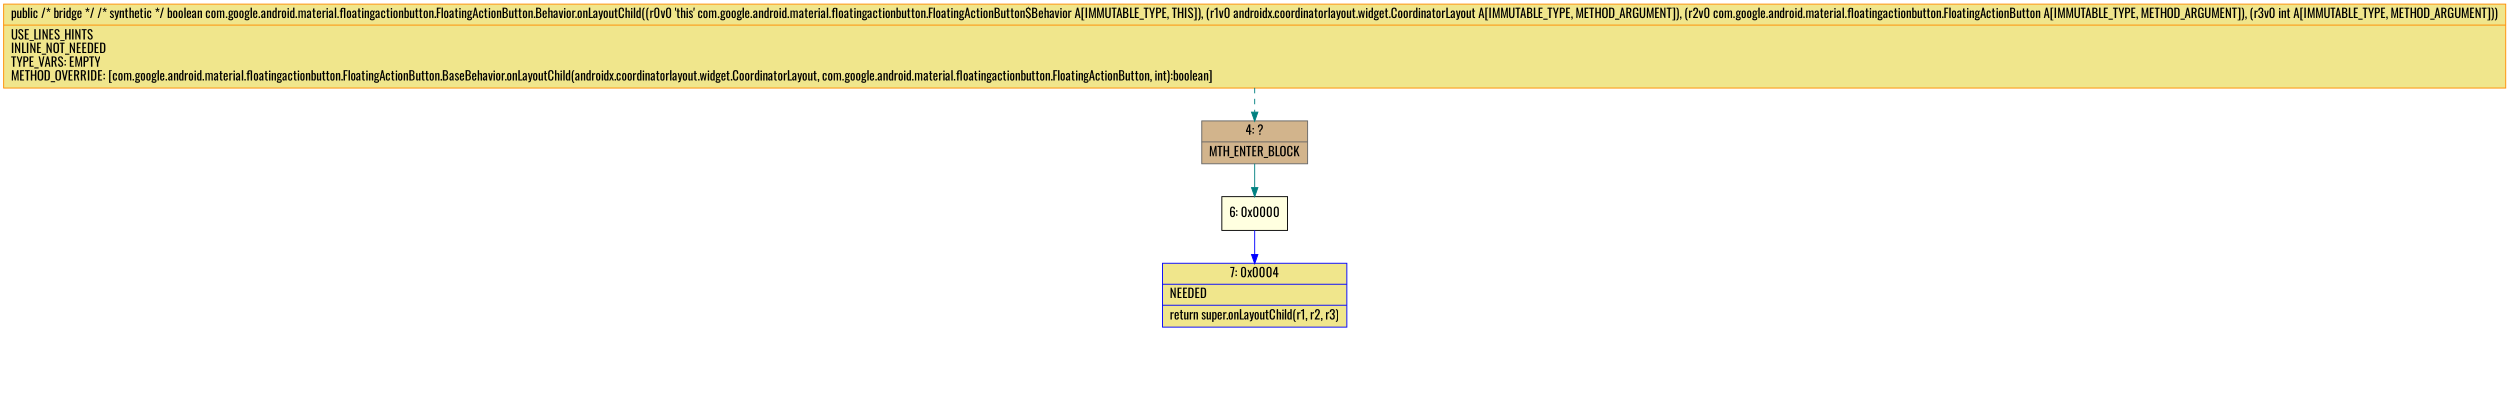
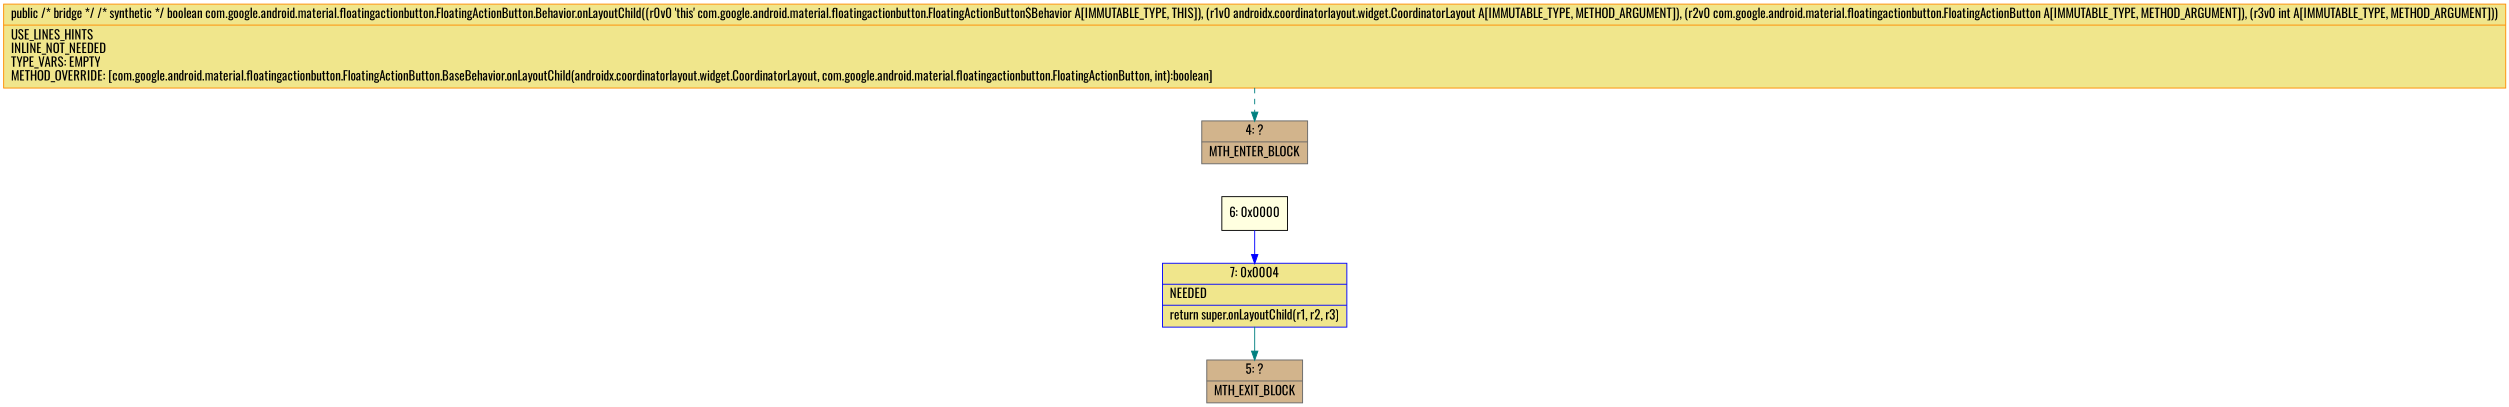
edge "4: ?" -> "6: 0x0000": removed
node "5: ?": added
